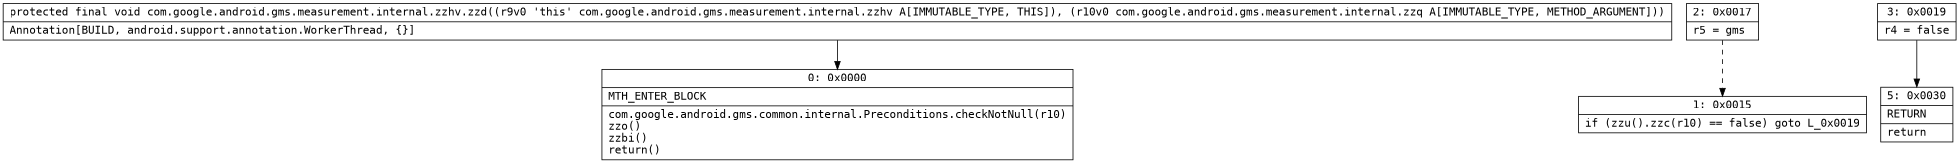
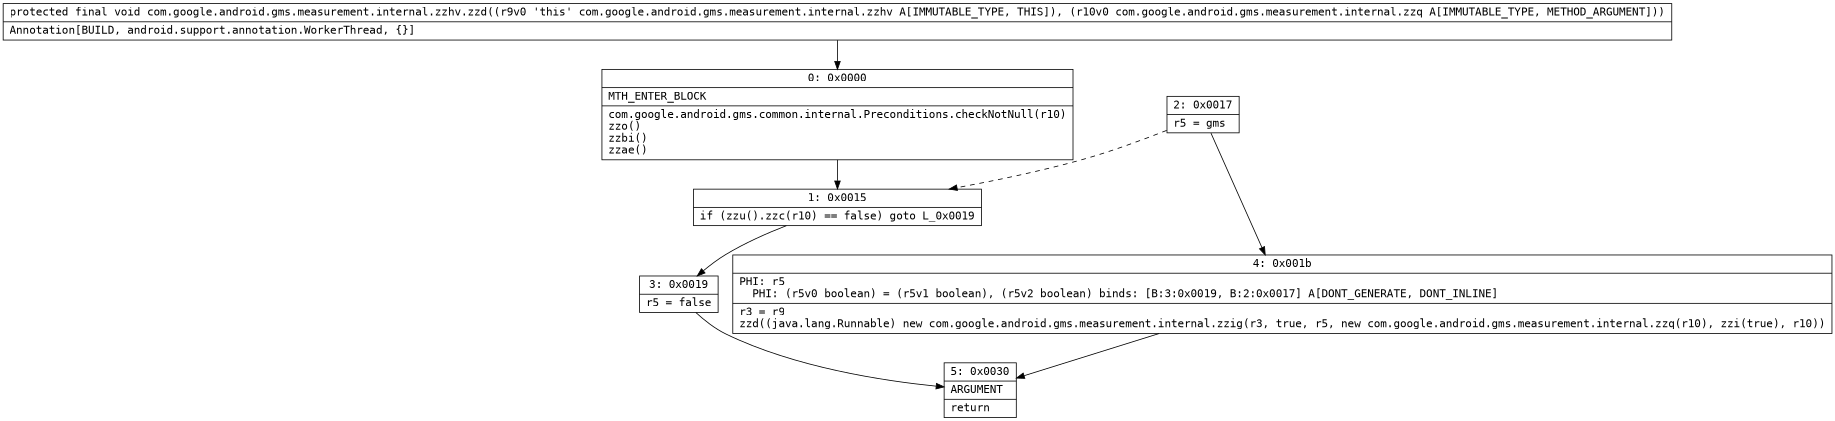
node "3: 0x0019": text "r4 = false" -> "r5 = false"
node "5: 0x0030": text "RETURN" -> "ARGUMENT"
node "0: 0x0000": text "return()" -> "zzae()"
edge "0: 0x0000" -> "1: 0x0015": added
edge "1: 0x0015" -> "3: 0x0019": added
node "4: 0x001b": added
